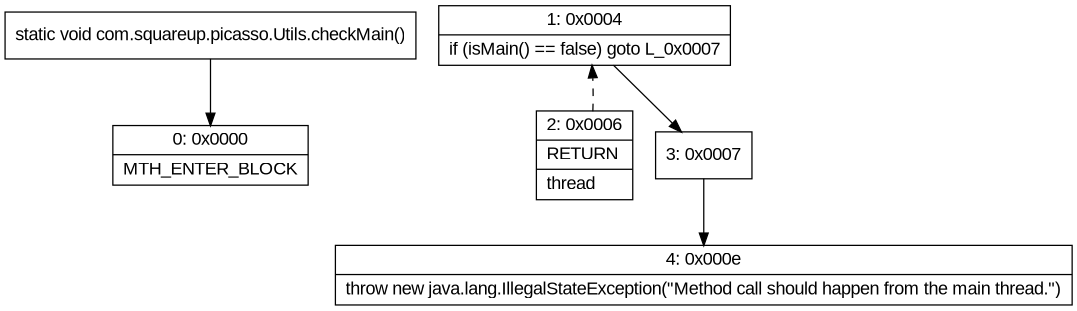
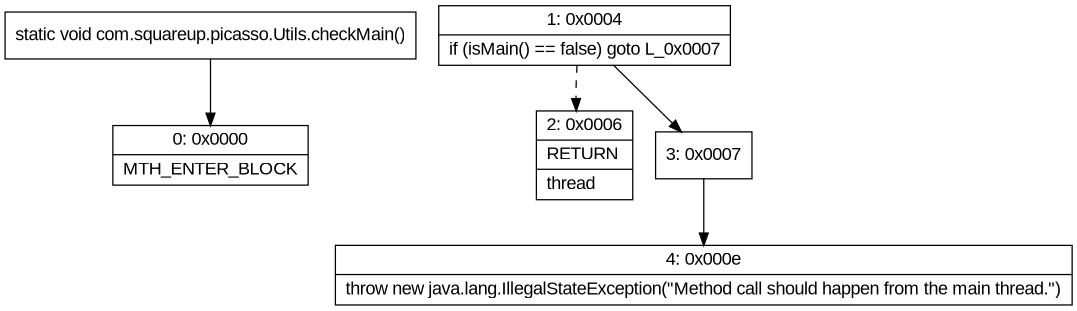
edge "2: 0x0006" -> "1: 0x0004": reversed
